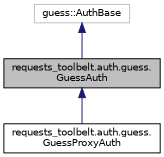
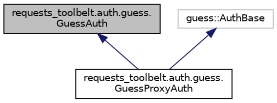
edge "requests_toolbelt.auth.guess. GuessAuth" -> "guess::AuthBase": now "requests_toolbelt.auth.guess. GuessProxyAuth" -> "guess::AuthBase"
